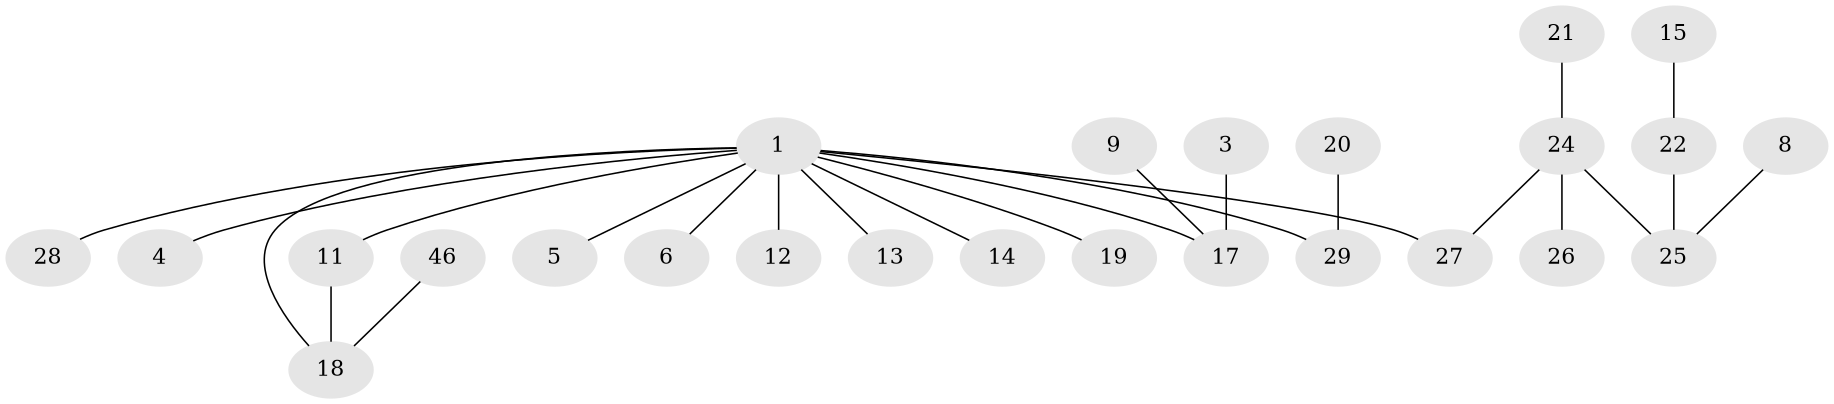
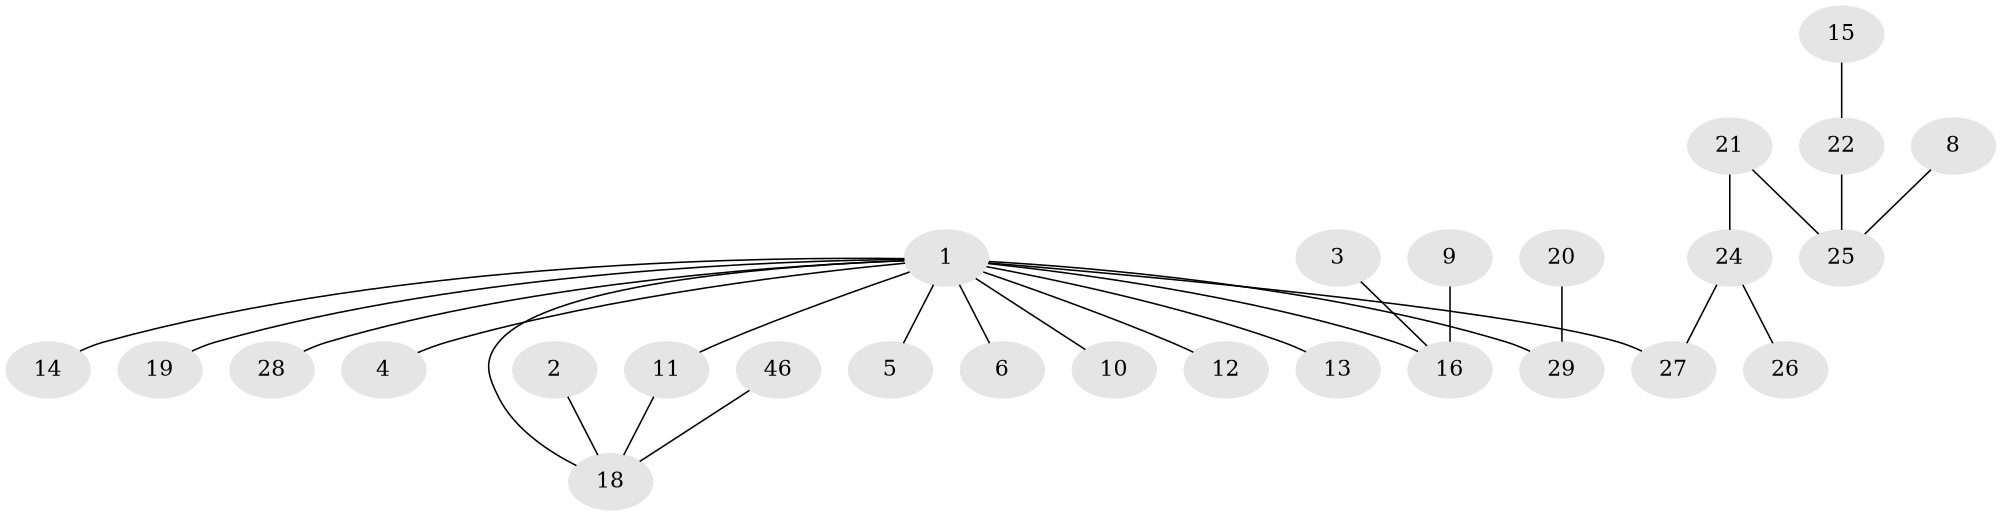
edge "24" -- "25": now "21" -- "25"
node "17": label "17" -> "16"
node "2": added
node "10": added
